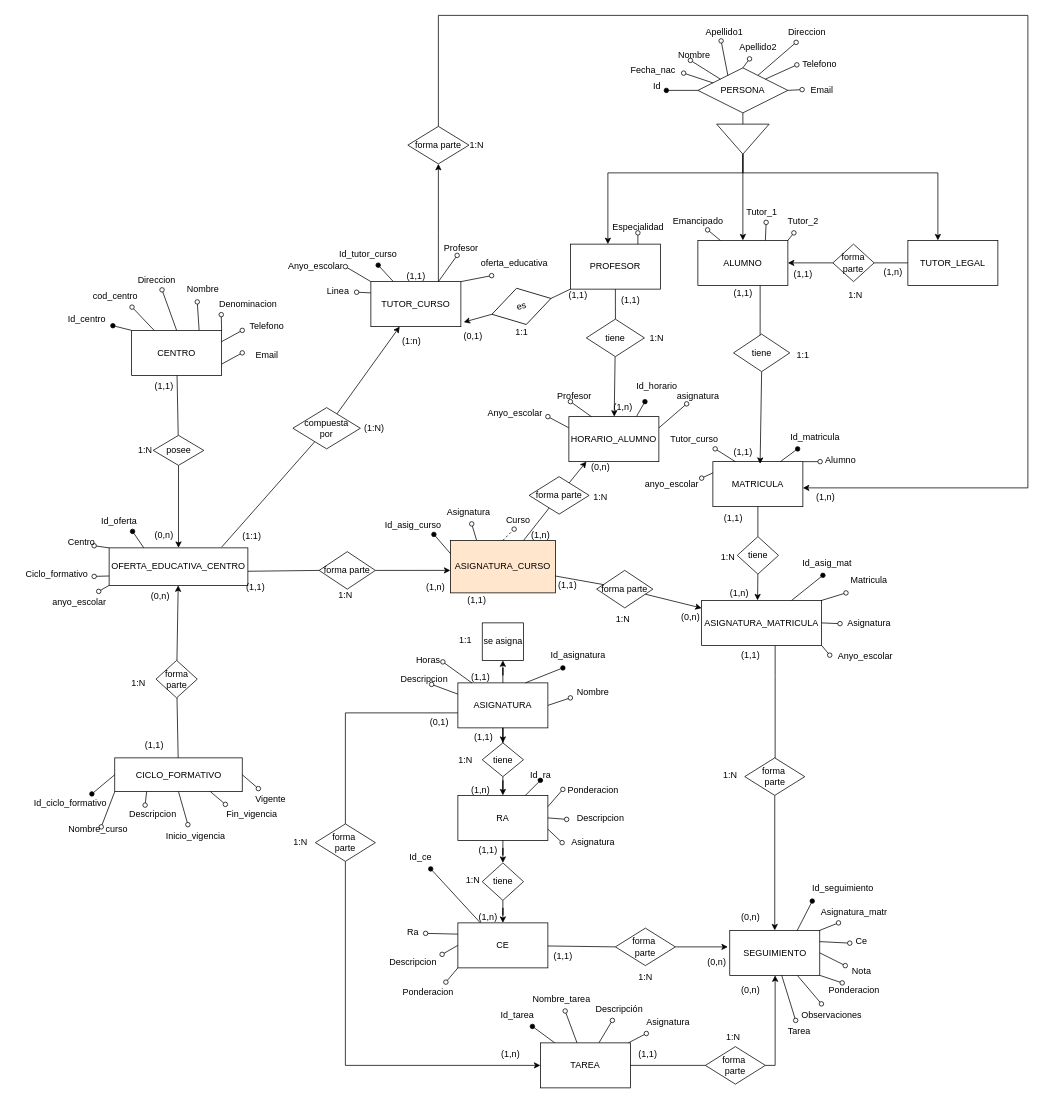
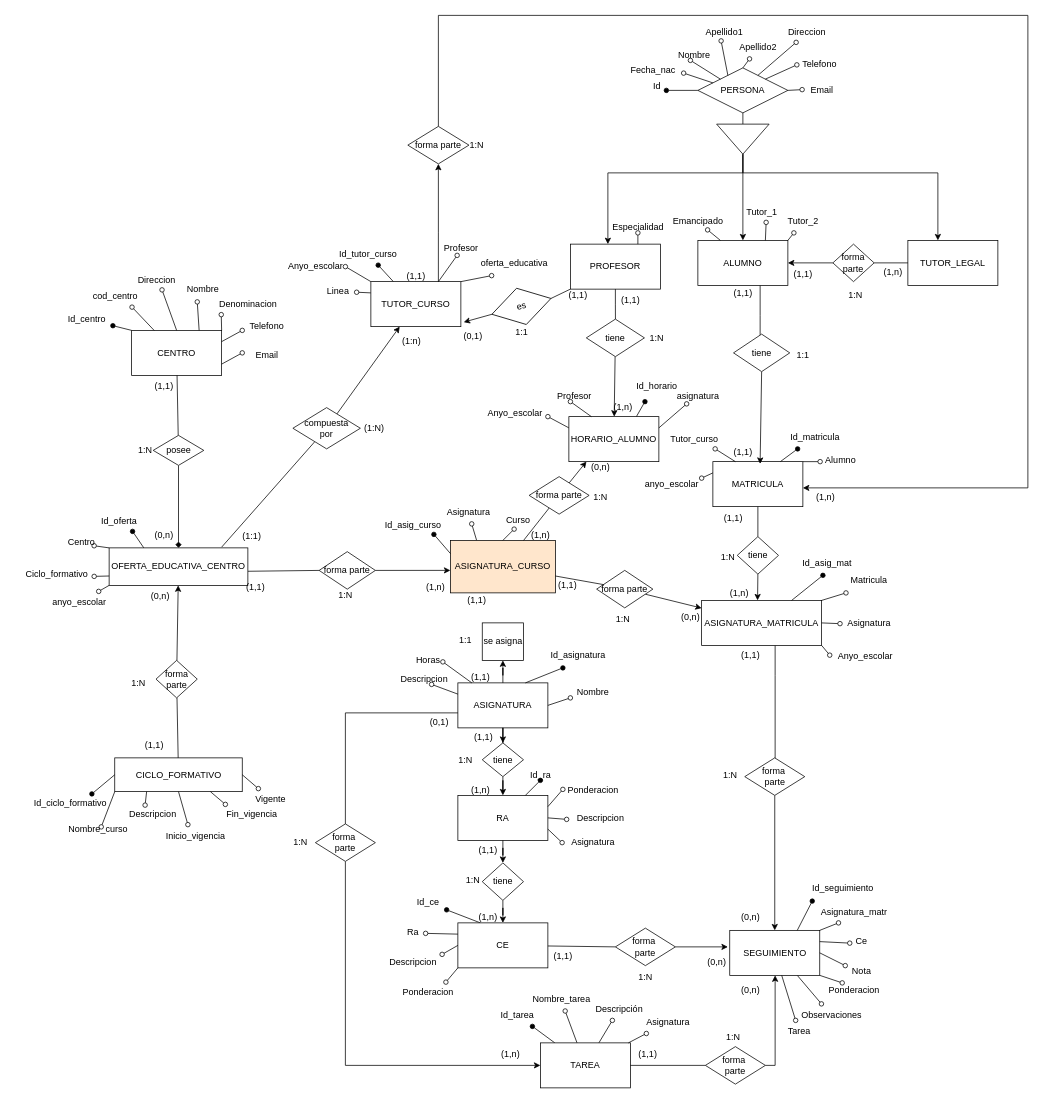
edge "ASIGNATURA_CURSO" -> "Curso": style dashed -> solid
edge "posee" -> "OFERTA_EDUCATIVA_CENTRO": arrowhead classic -> diamond
node "Id_ce": moved (420, 858) -> (428, 903)
